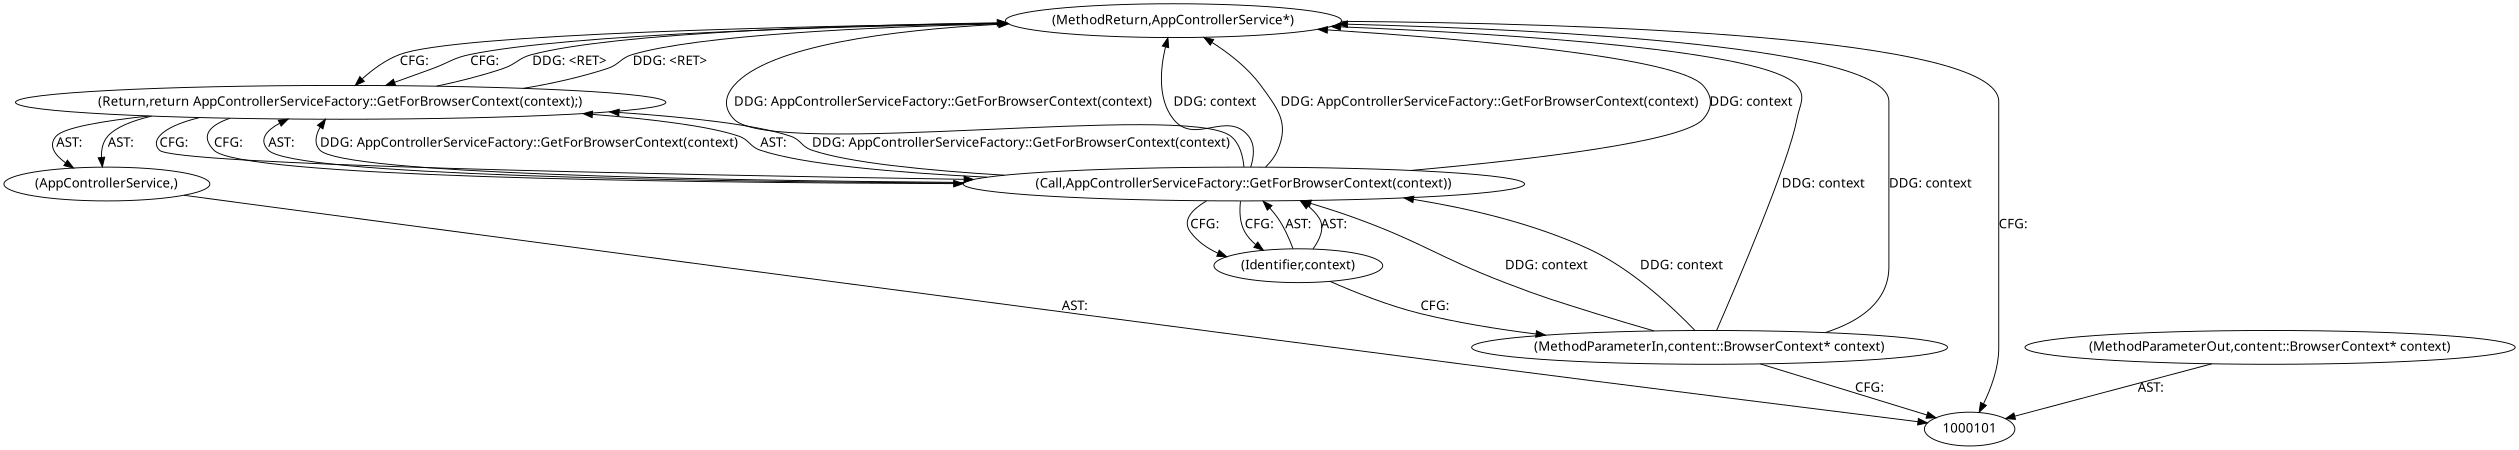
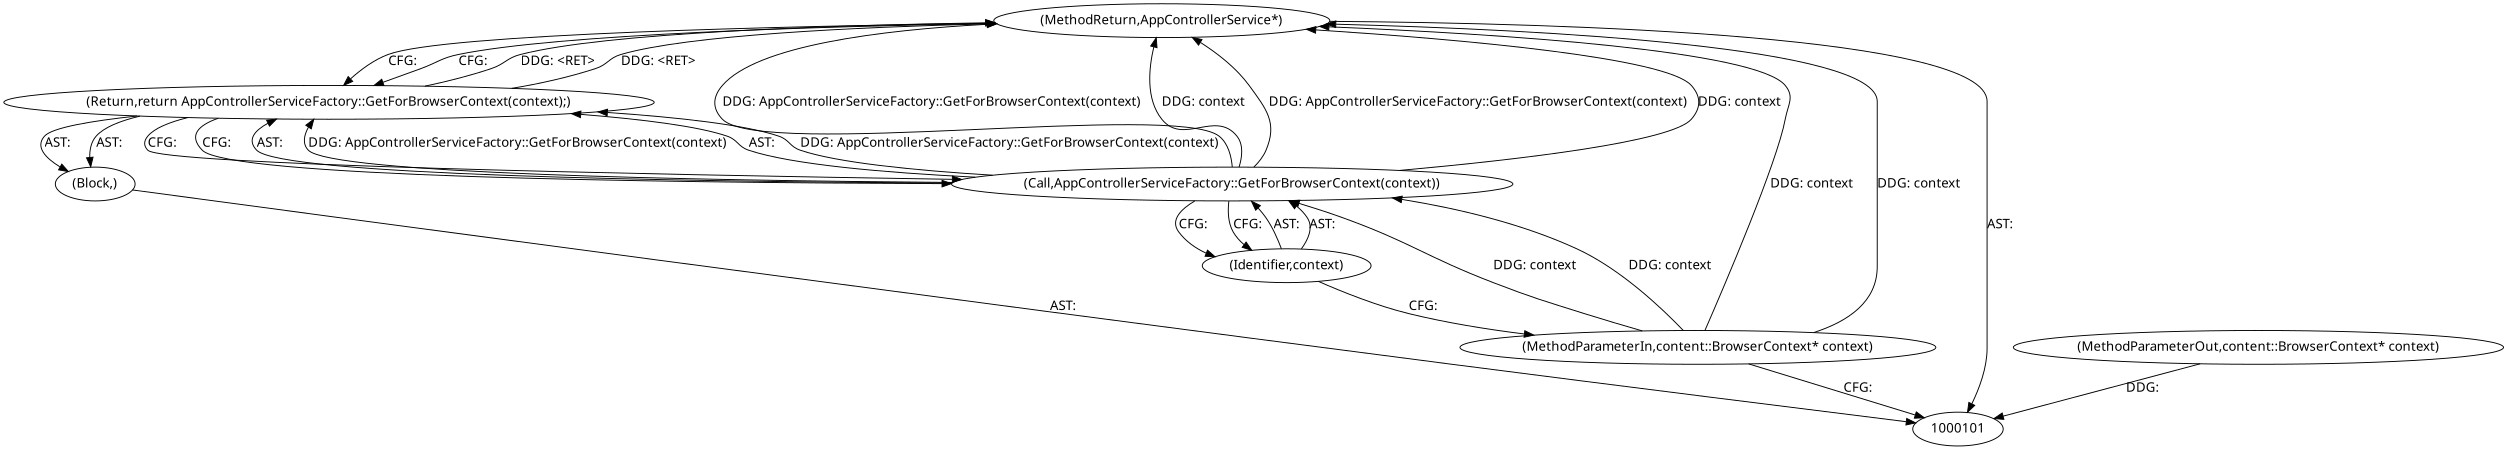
node "(AppControllerService,)": label "(AppControllerService,)" -> "(Block,)"
edge "(MethodReturn,AppControllerService*)" -> "1000101": label "CFG: " -> "AST: "
edge "(MethodParameterOut,content::BrowserContext* context)" -> "1000101": label "AST: " -> "DDG: "
